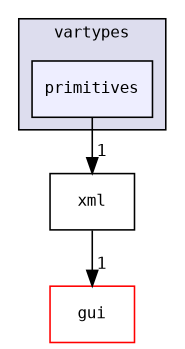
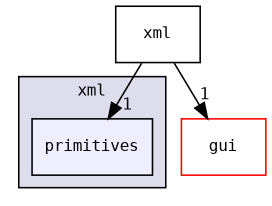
cluster "vartypes": label "vartypes" -> "xml"
edge "primitives" -> "xml": reversed
